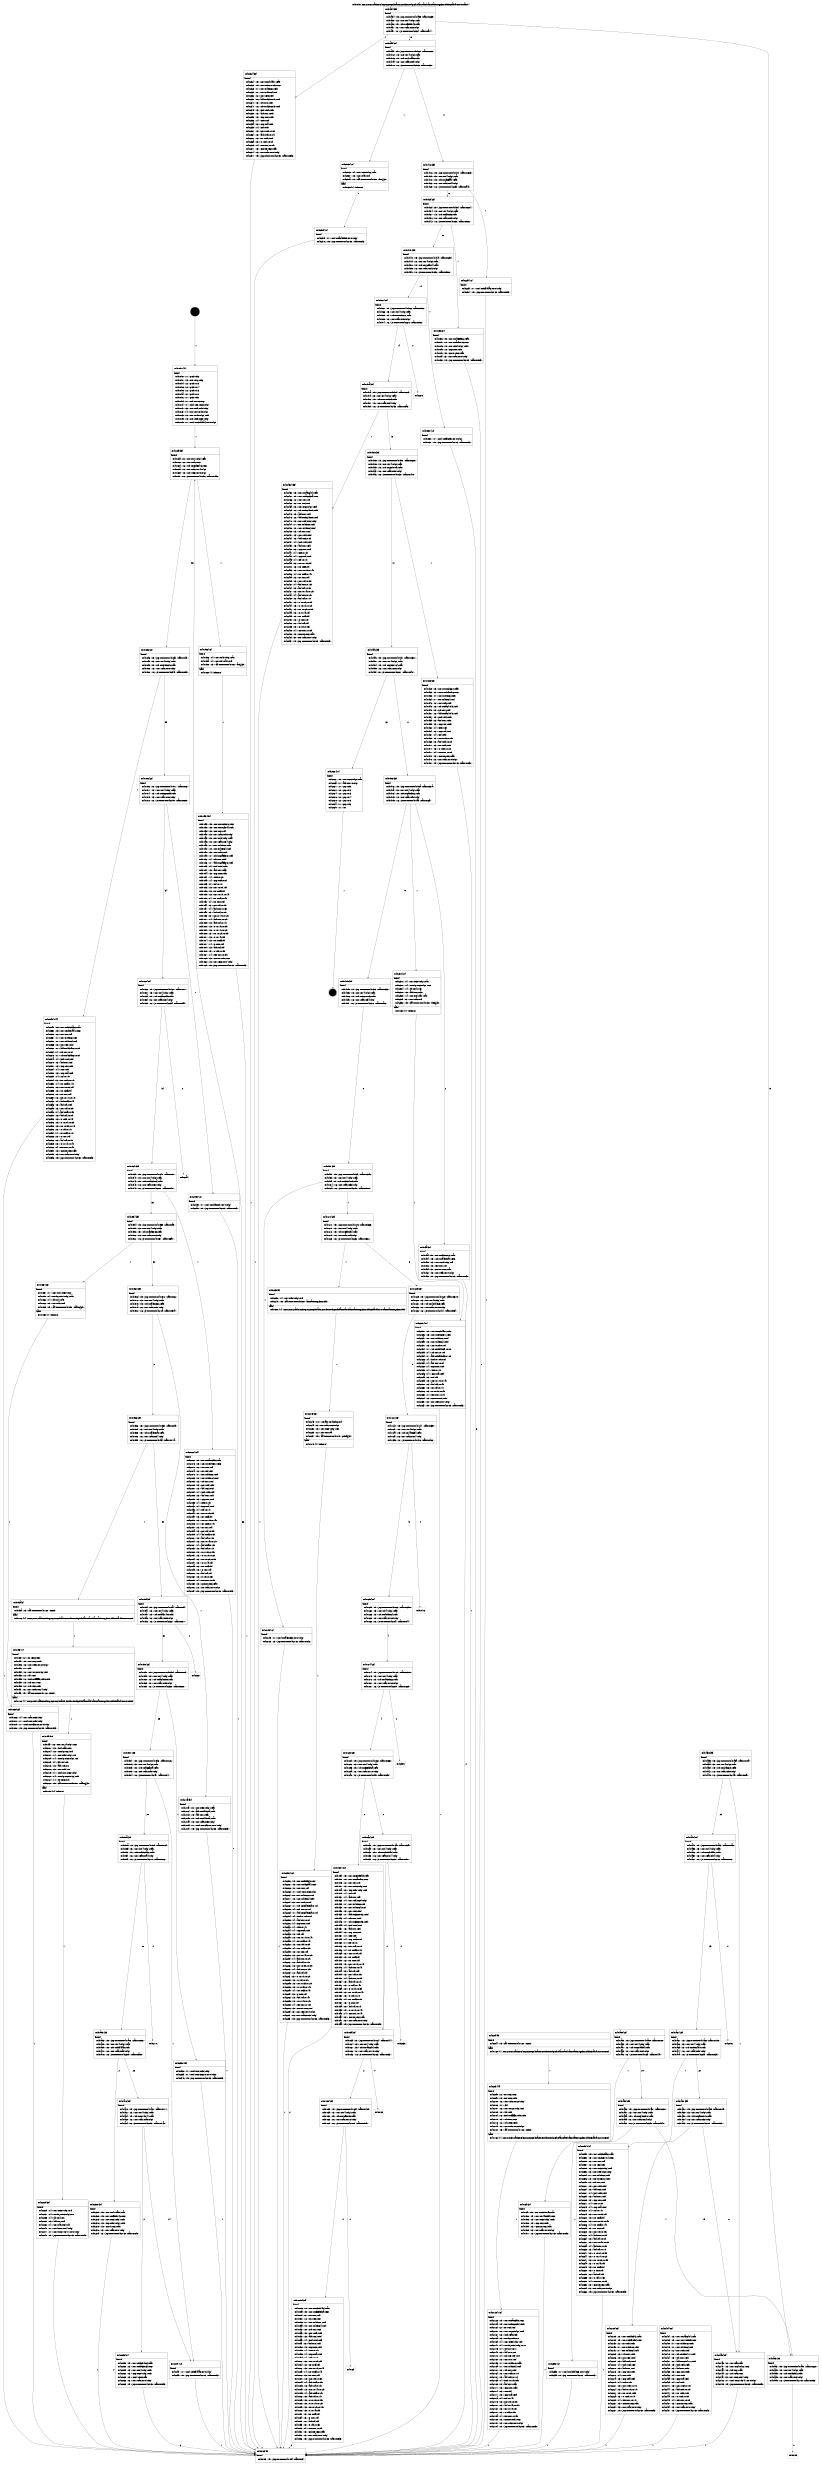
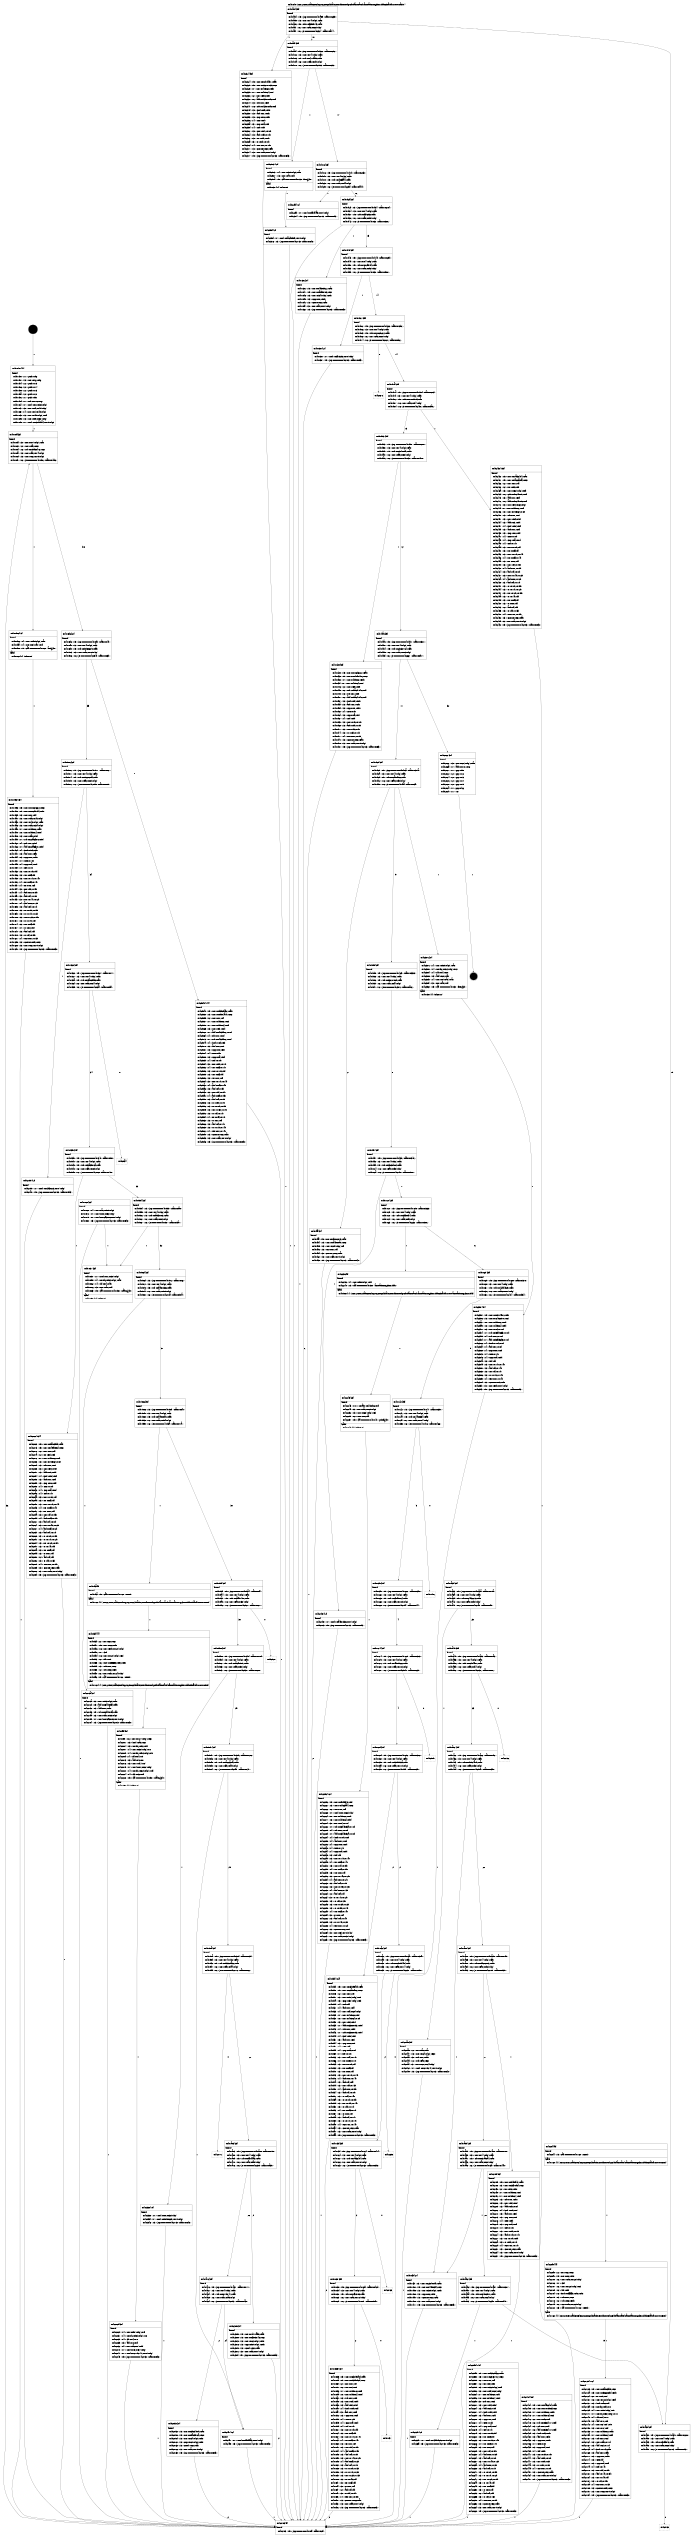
edge "0x401b2f [25]" -> "0x401b48 [25]": label " 95" -> " 15"
edge "0x4022fd [12]" -> "0x402783 [5]": now "0x401b2f [25]" -> "0x402783 [5]"
edge "0x401e57 [23]" -> "0x401e6e [23]": reversed
edge "0x401a67 [25]" -> "0x4025db [140]": now "0x401a67 [25]" -> "0x401cfb [27]"
edge "0x401a80 [25]" -> "0x4021a5 [25]": now "0x401a80 [25]" -> "0x401a99 [25]"
